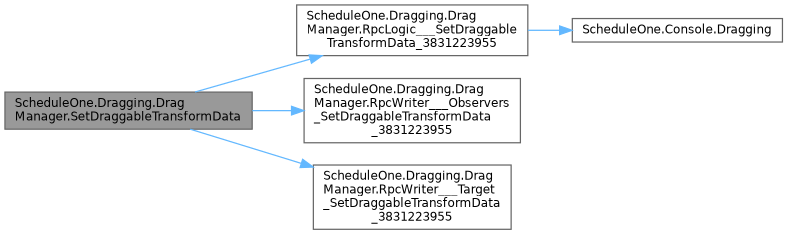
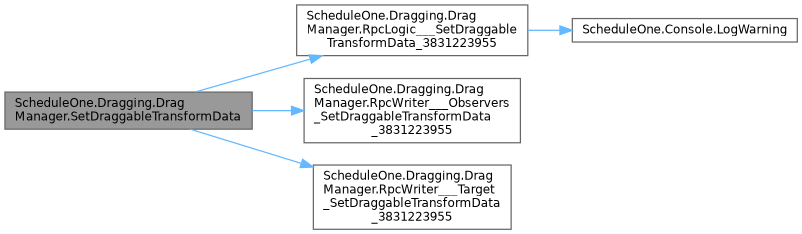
node "ScheduleOne.Console.Dragging": label "ScheduleOne.Console.Dragging" -> "ScheduleOne.Console.LogWarning"
